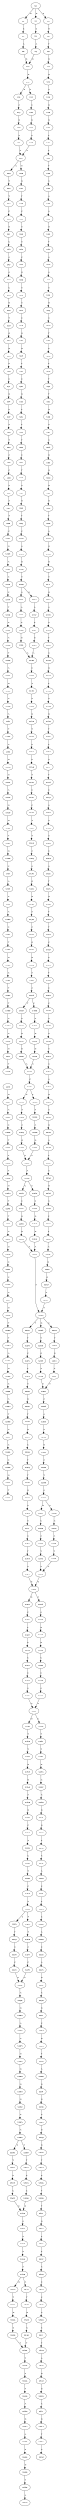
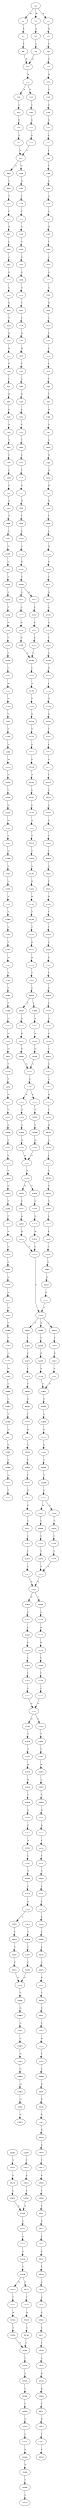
edge "S214" -> "S217": added, label "T"
edge "S362" -> "S365": removed, label "T"
node "S396": removed
